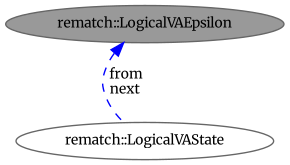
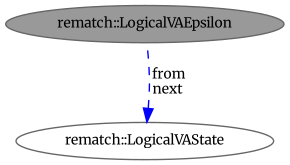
edge "rematch::LogicalVAState" -> "rematch::LogicalVAEpsilon": reversed
